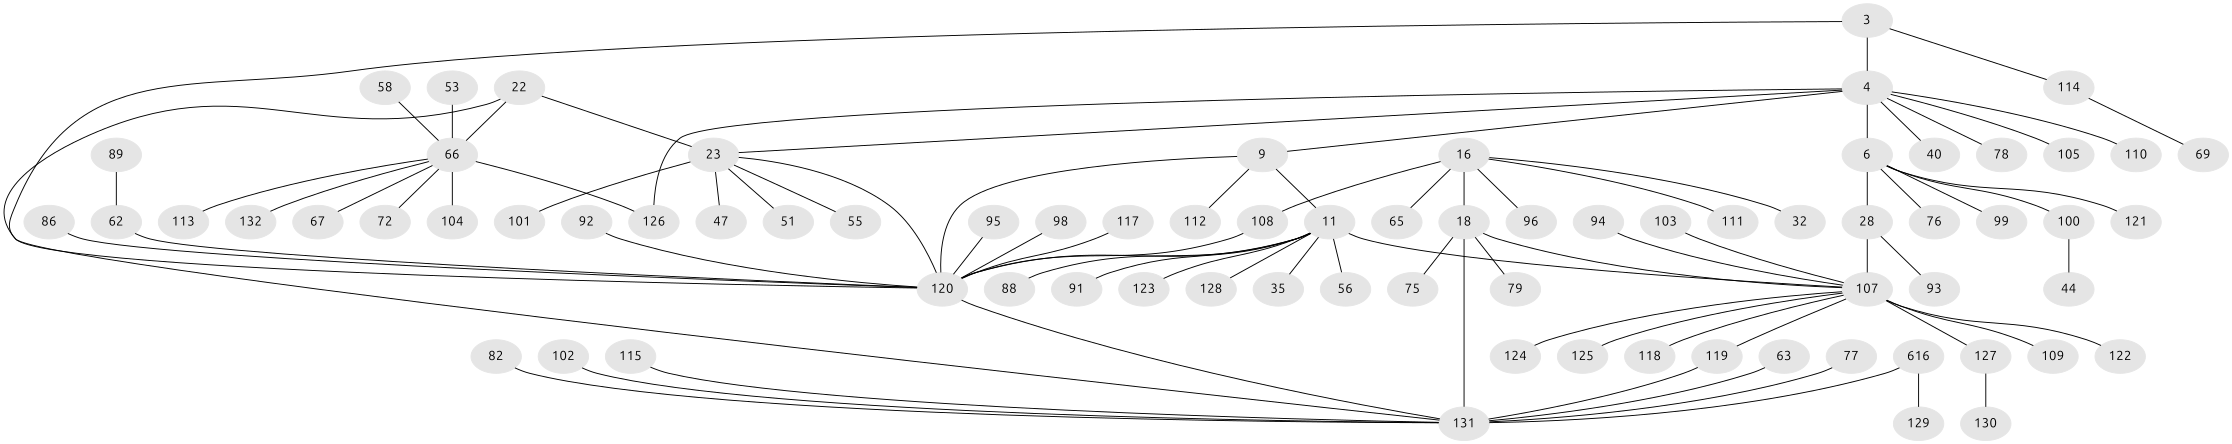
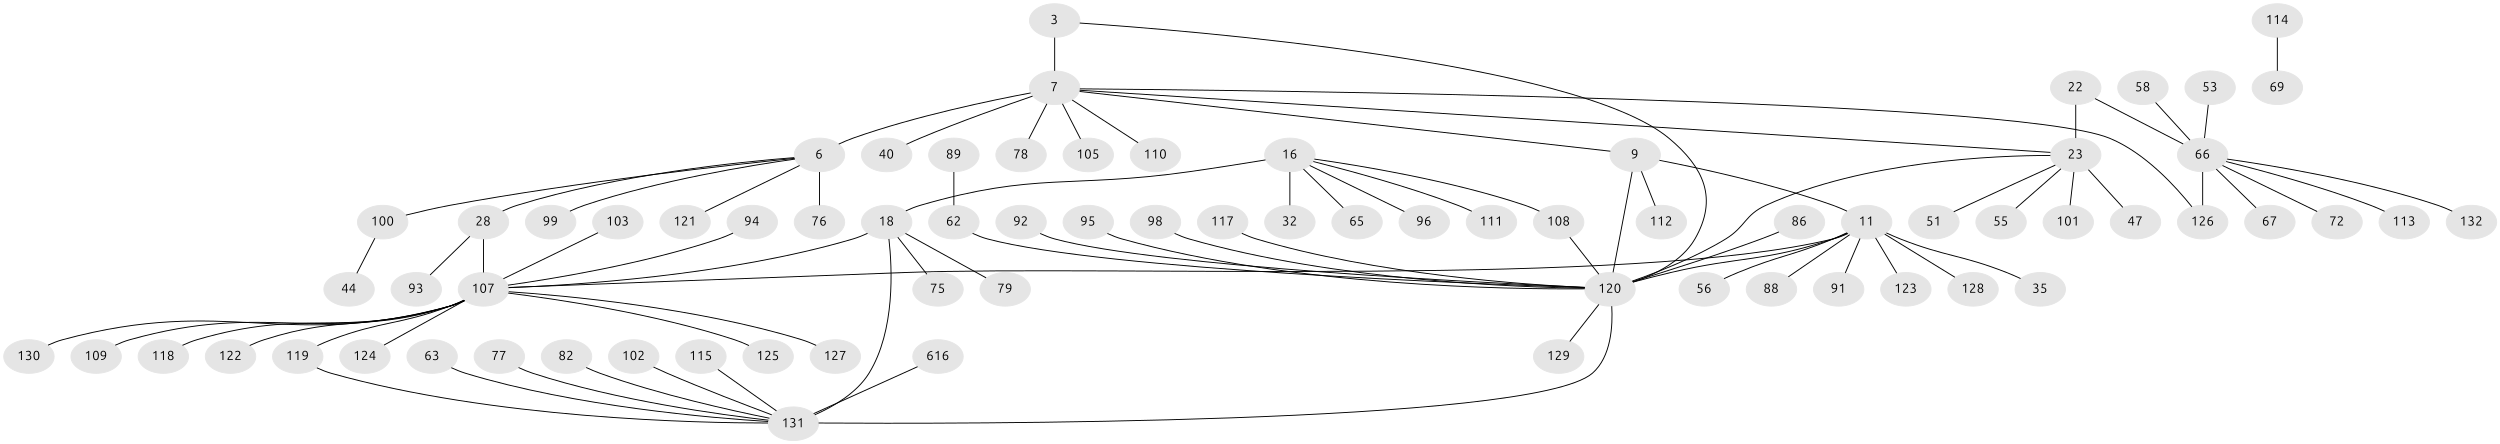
edge "3" -- "114": removed
node "4": label "4" -> "7"
node "104": removed
edge "22" -- "131": removed
edge "616" -- "129": now "120" -- "129"
edge "127" -- "130": now "107" -- "130"
